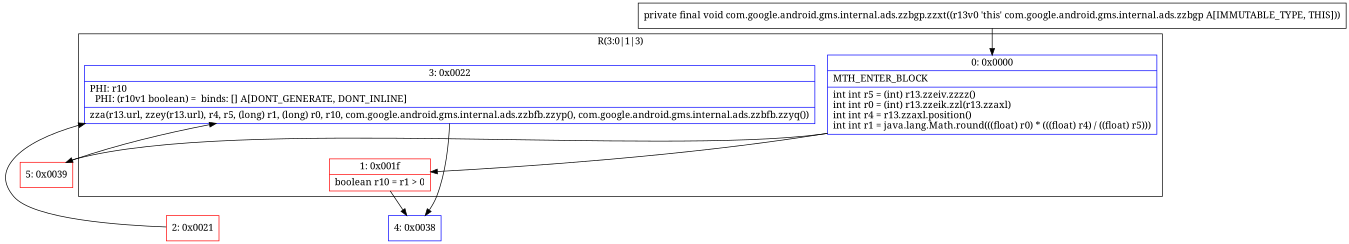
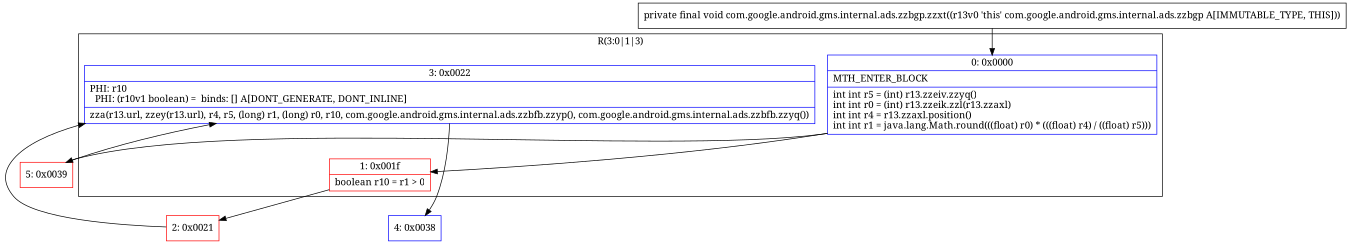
node "0: 0x0000": text "int int r5 = (int) r13.zzeiv.zzzz()" -> "int int r5 = (int) r13.zzeiv.zzyq()"
edge "1: 0x001f" -> "4: 0x0038": now "1: 0x001f" -> "2: 0x0021"
